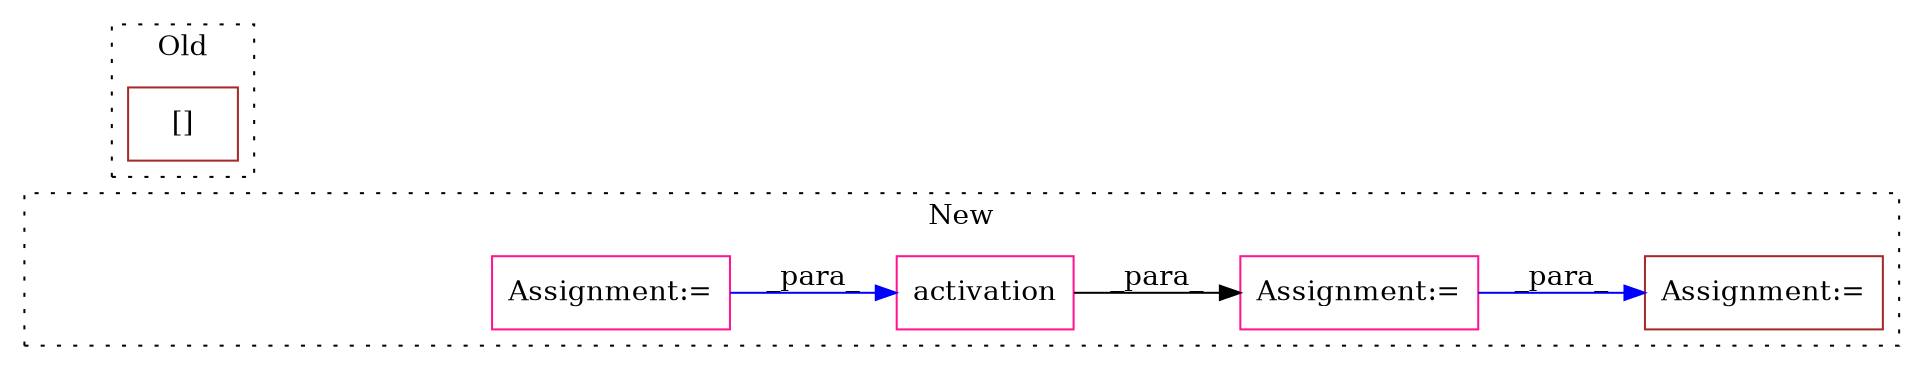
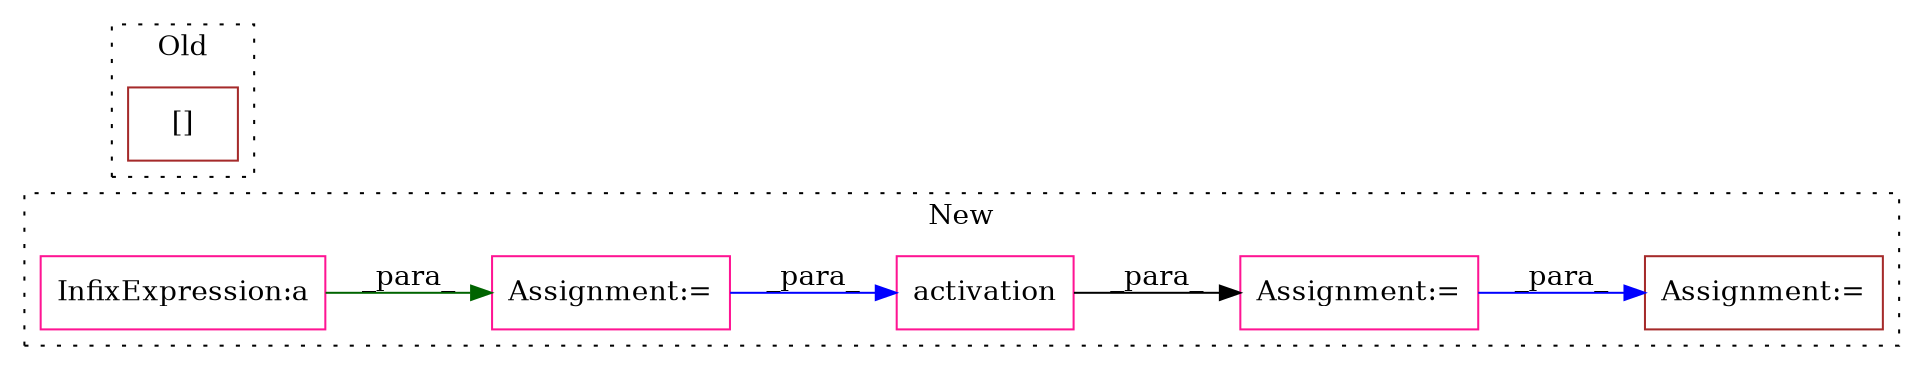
node "InfixExpression:a": added
